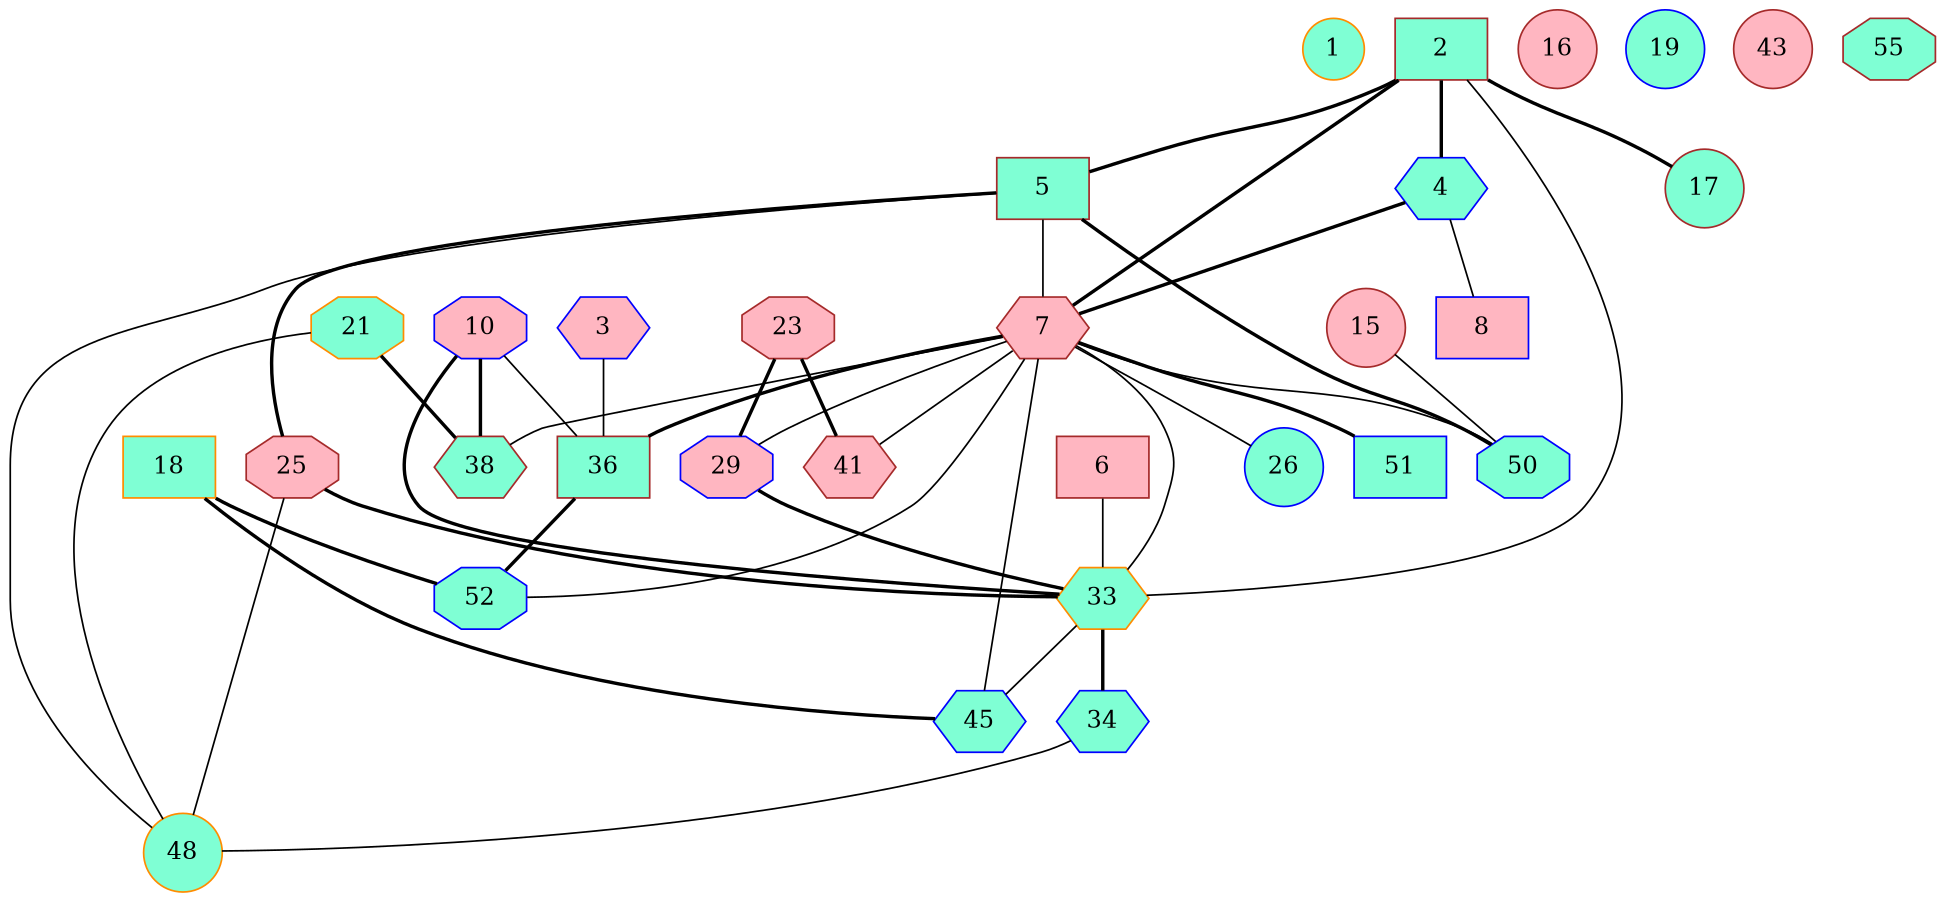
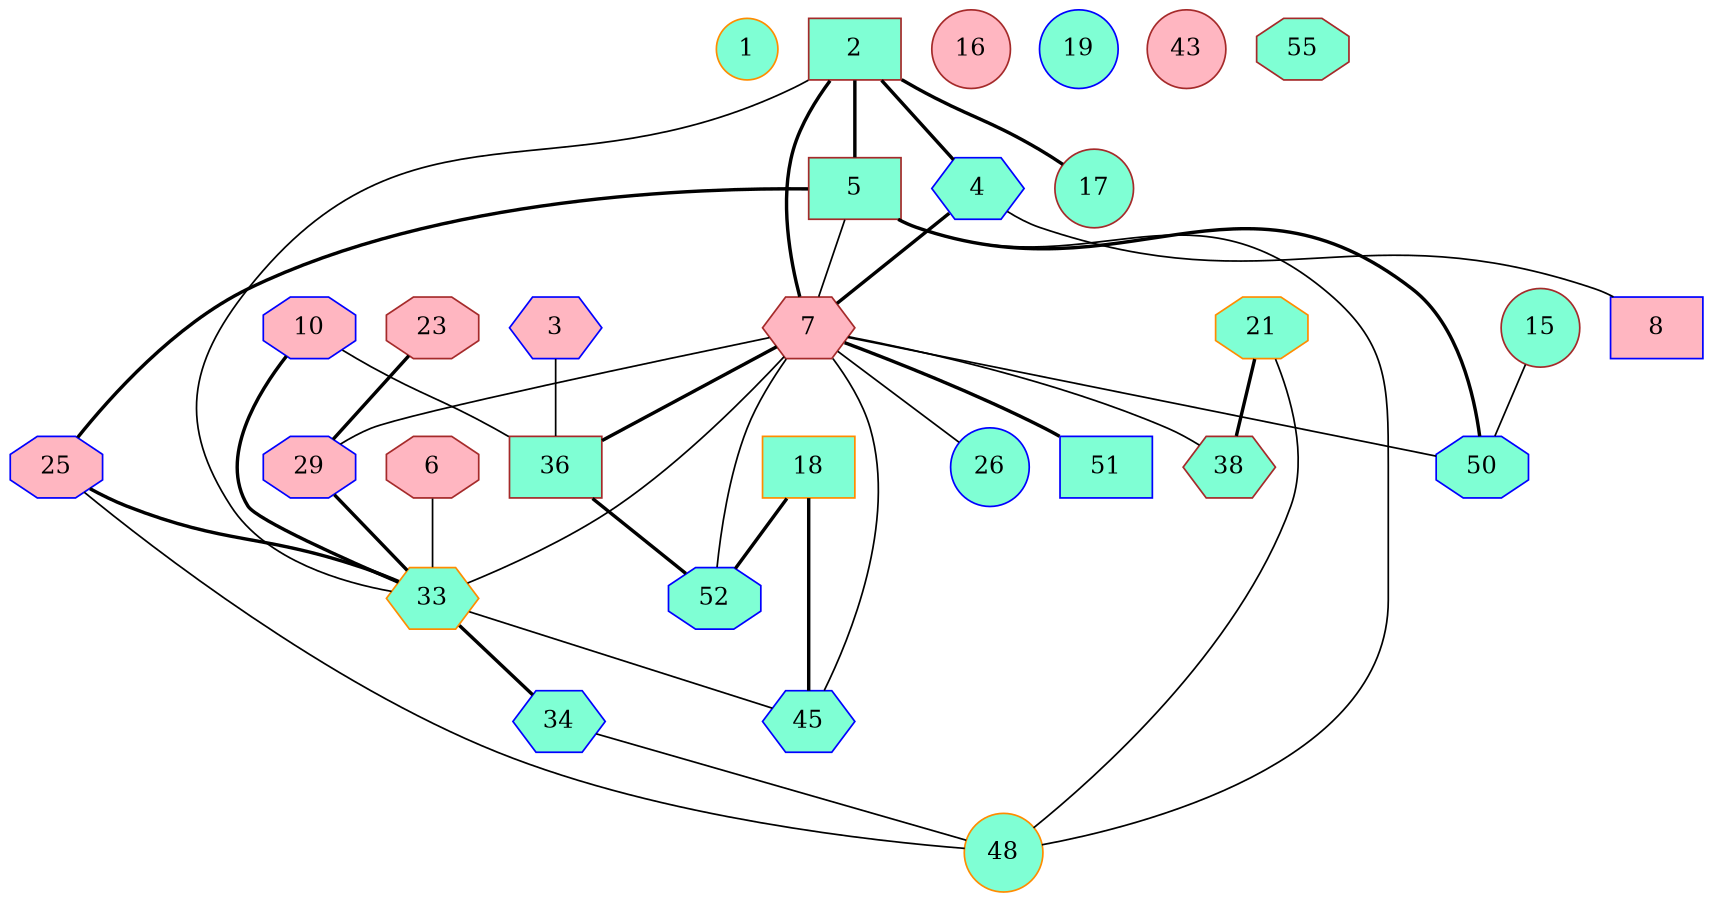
node "15": fillcolor lightpink -> aquamarine
edge "10" -- "38": removed
node "25": color brown -> blue
node "41": removed
node "6": shape box -> octagon
